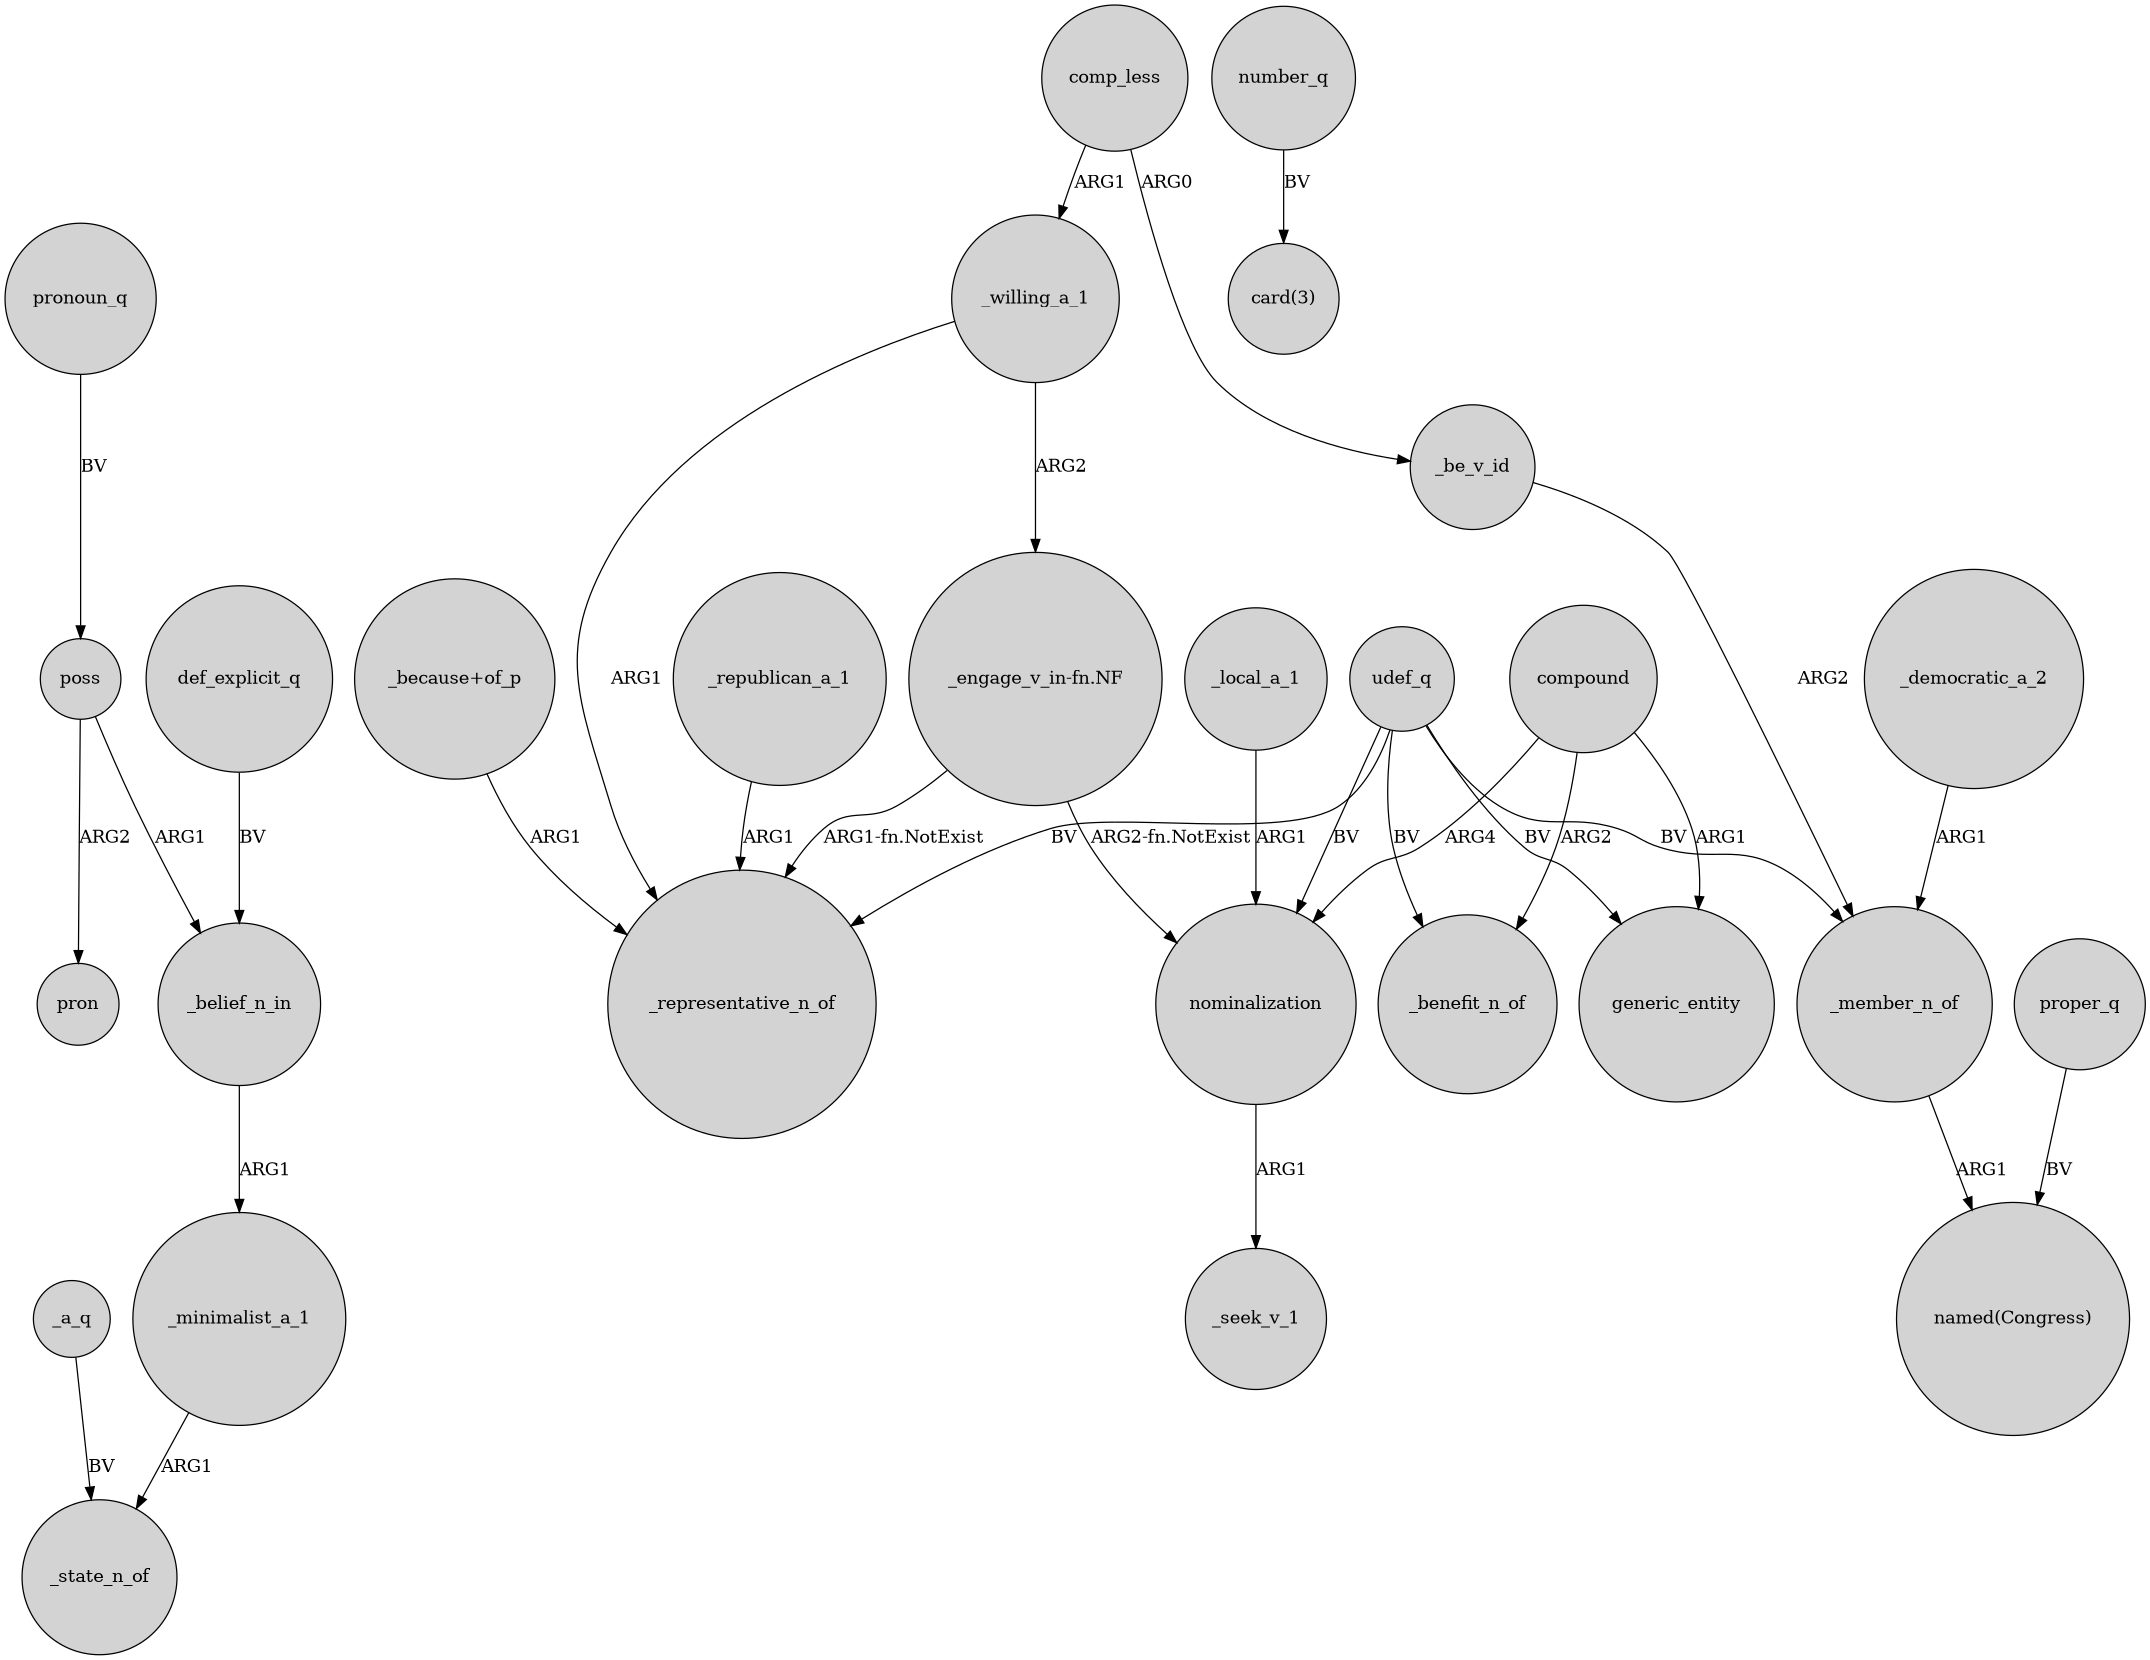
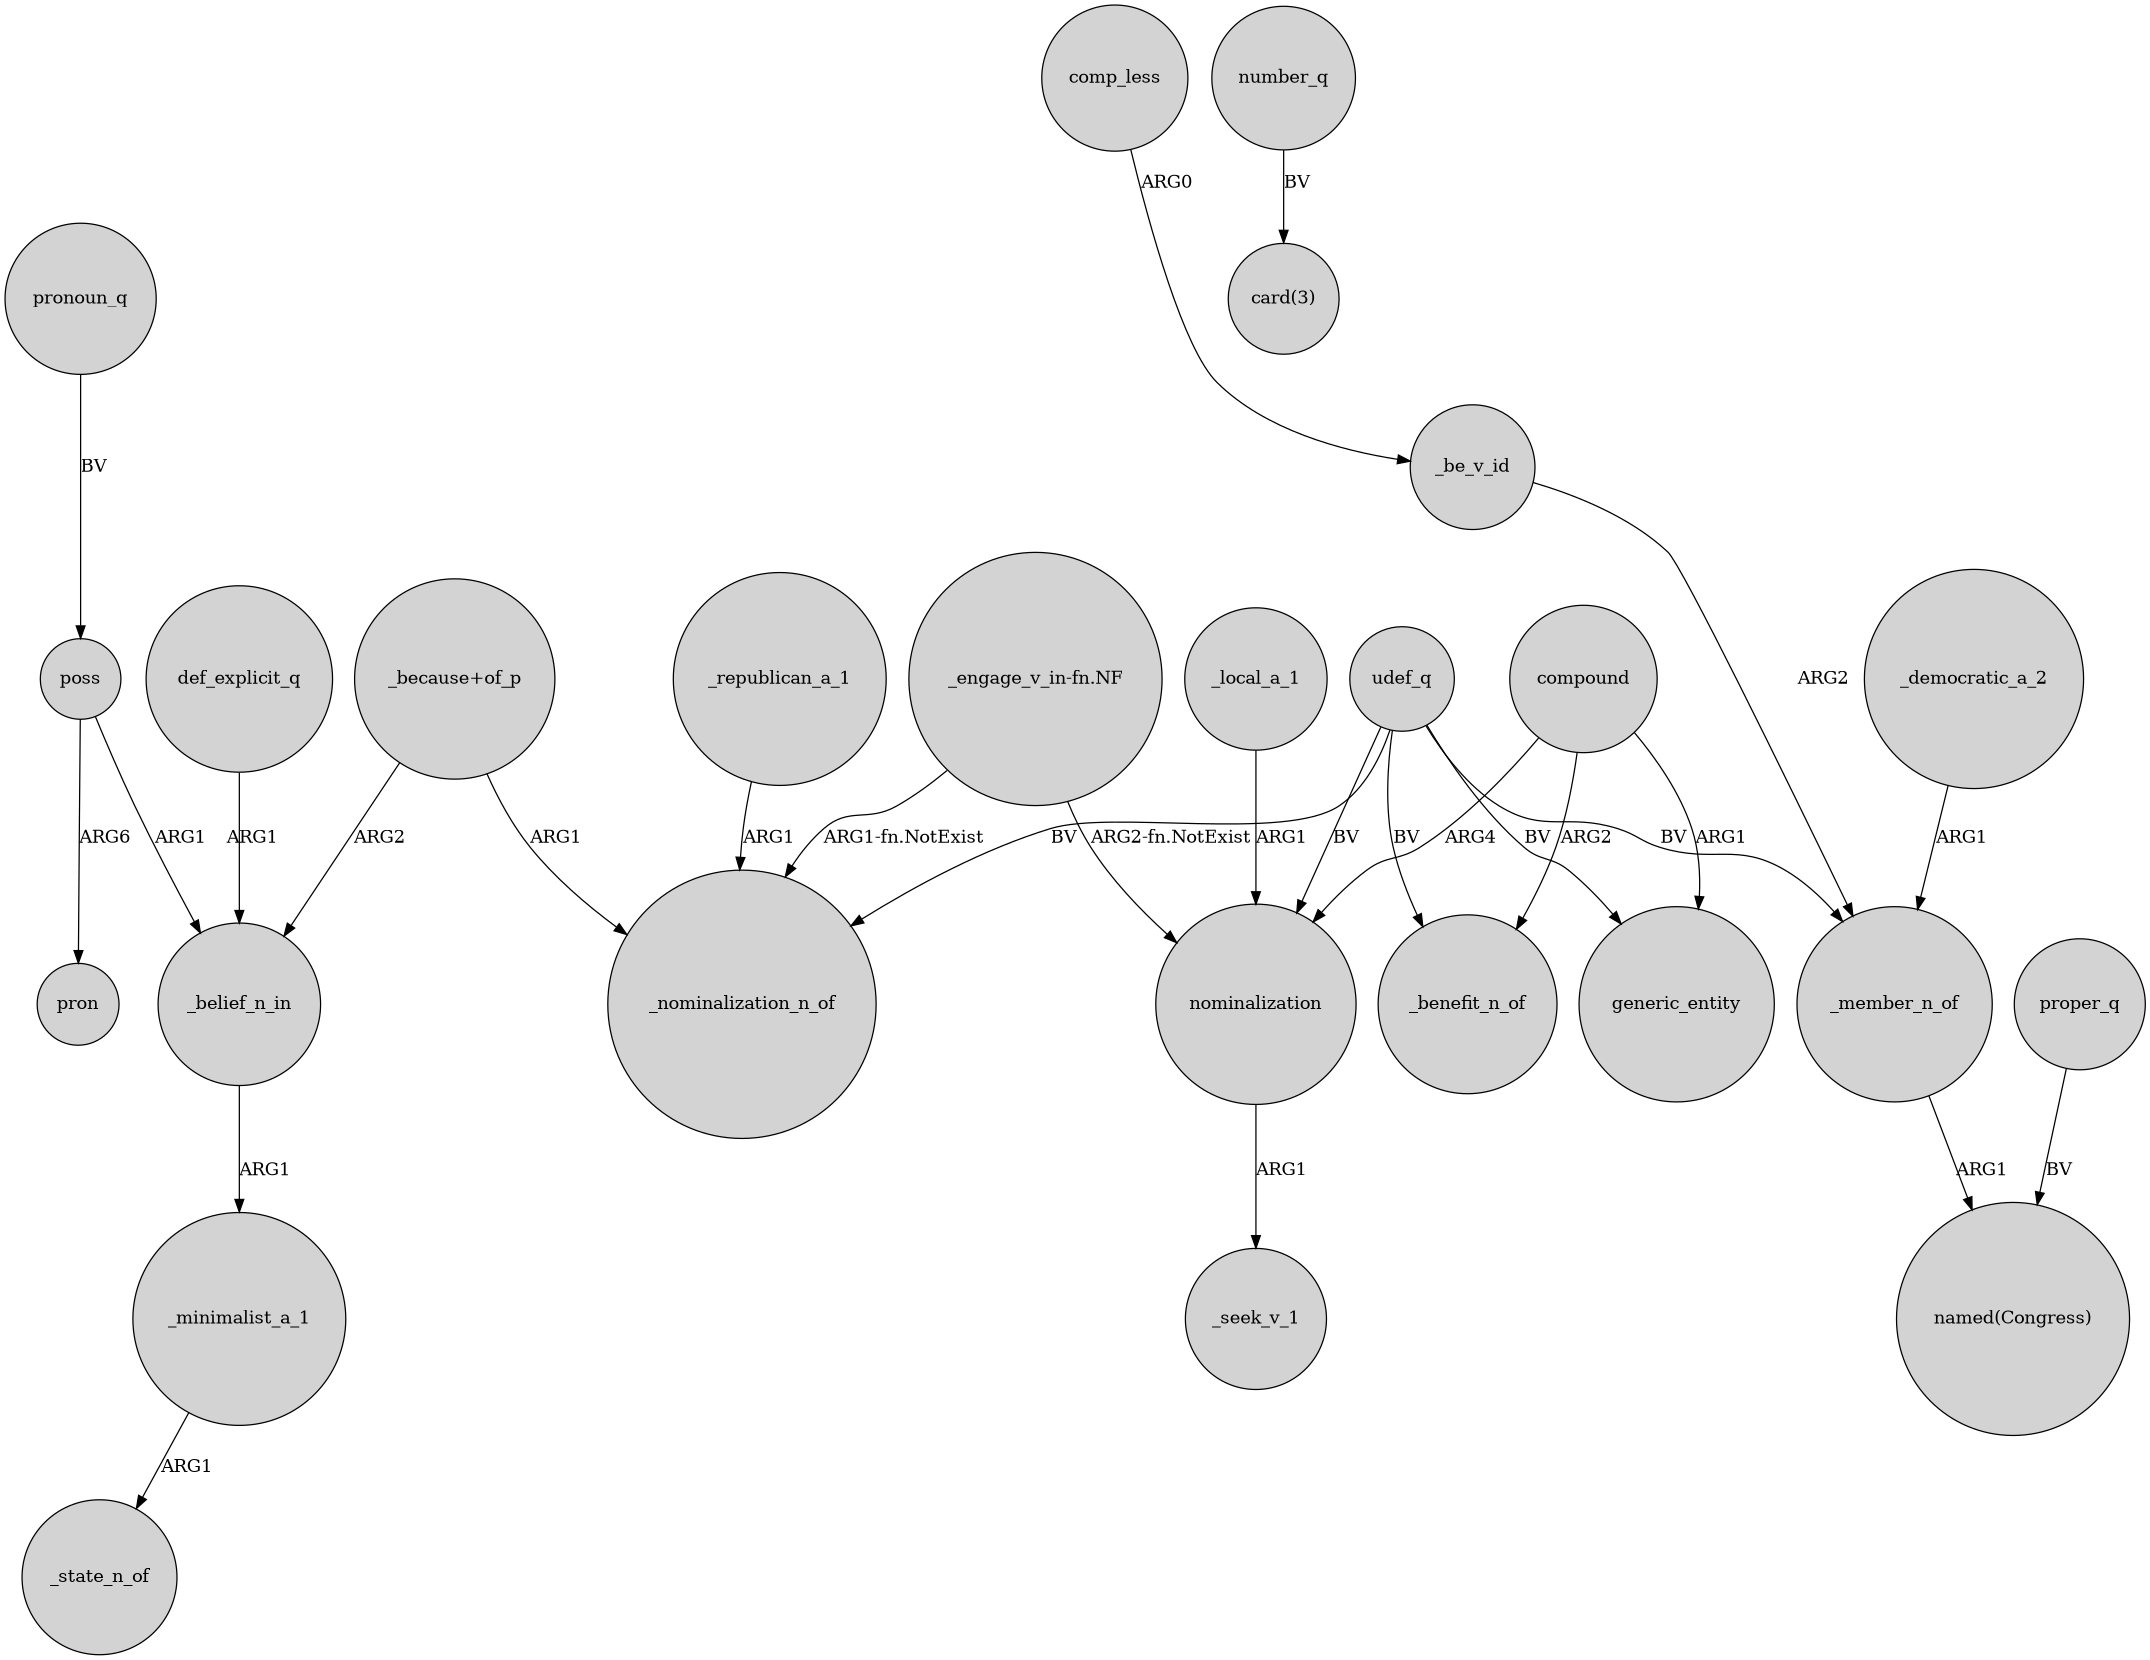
node "_willing_a_1": removed
edge "poss" -> "pron": label "ARG2" -> "ARG6"
edge "def_explicit_q" -> "_belief_n_in": label "BV" -> "ARG1"
edge "_because+of_p" -> "_belief_n_in": added, label "ARG2"
node "_representative_n_of": label "_representative_n_of" -> "_nominalization_n_of"
node "_a_q": removed
